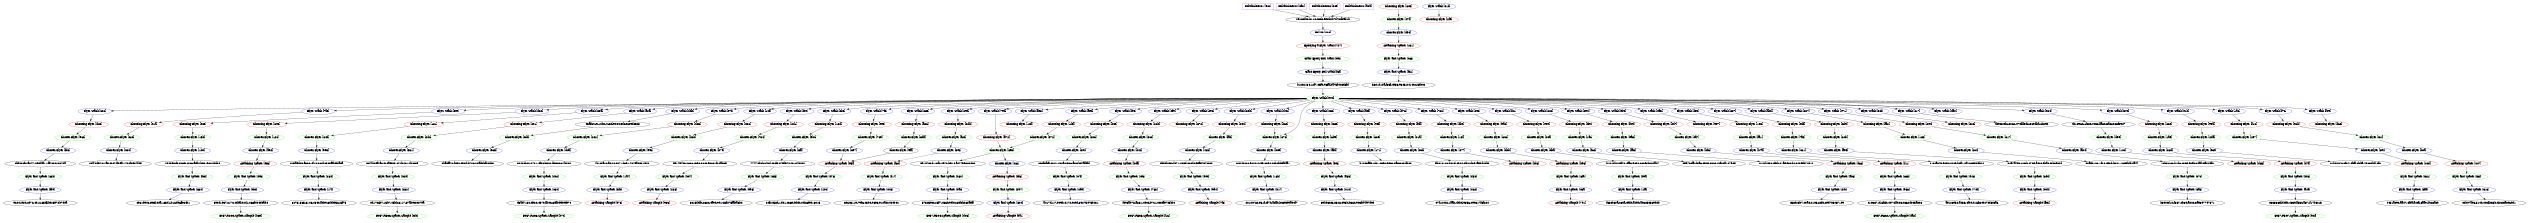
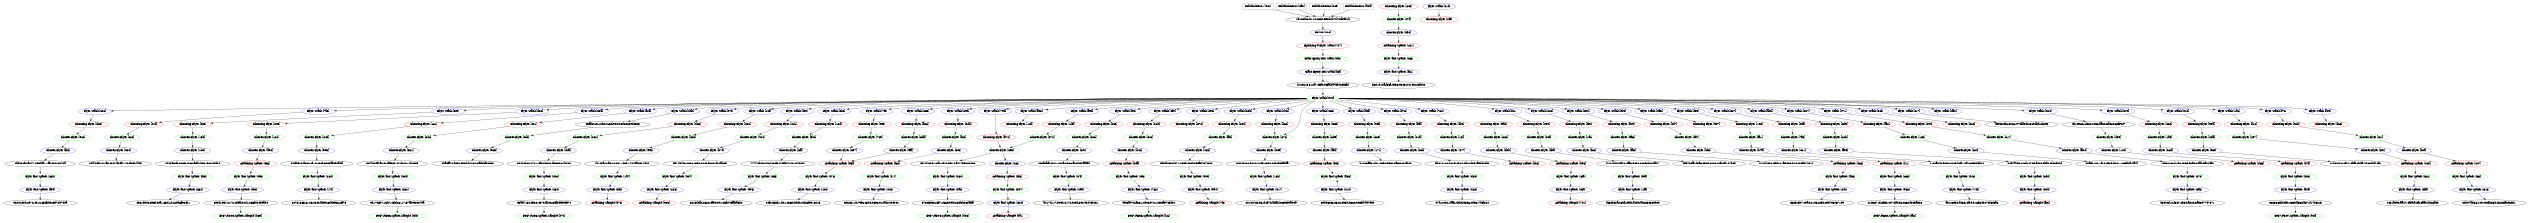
node "Flyer Stack [698]": removed
node "840aed25-a360-4f10-862f-6585aa4e0a0a": label "840aed25-a360-4f10-862f-6585aa4e0a0a" -> "840fce25-a360-4f10-862f-6585aa4e0a0a"
edge "Flyer and Spacer [a85]" -> "Flyer and Spacer [010]": reversed
